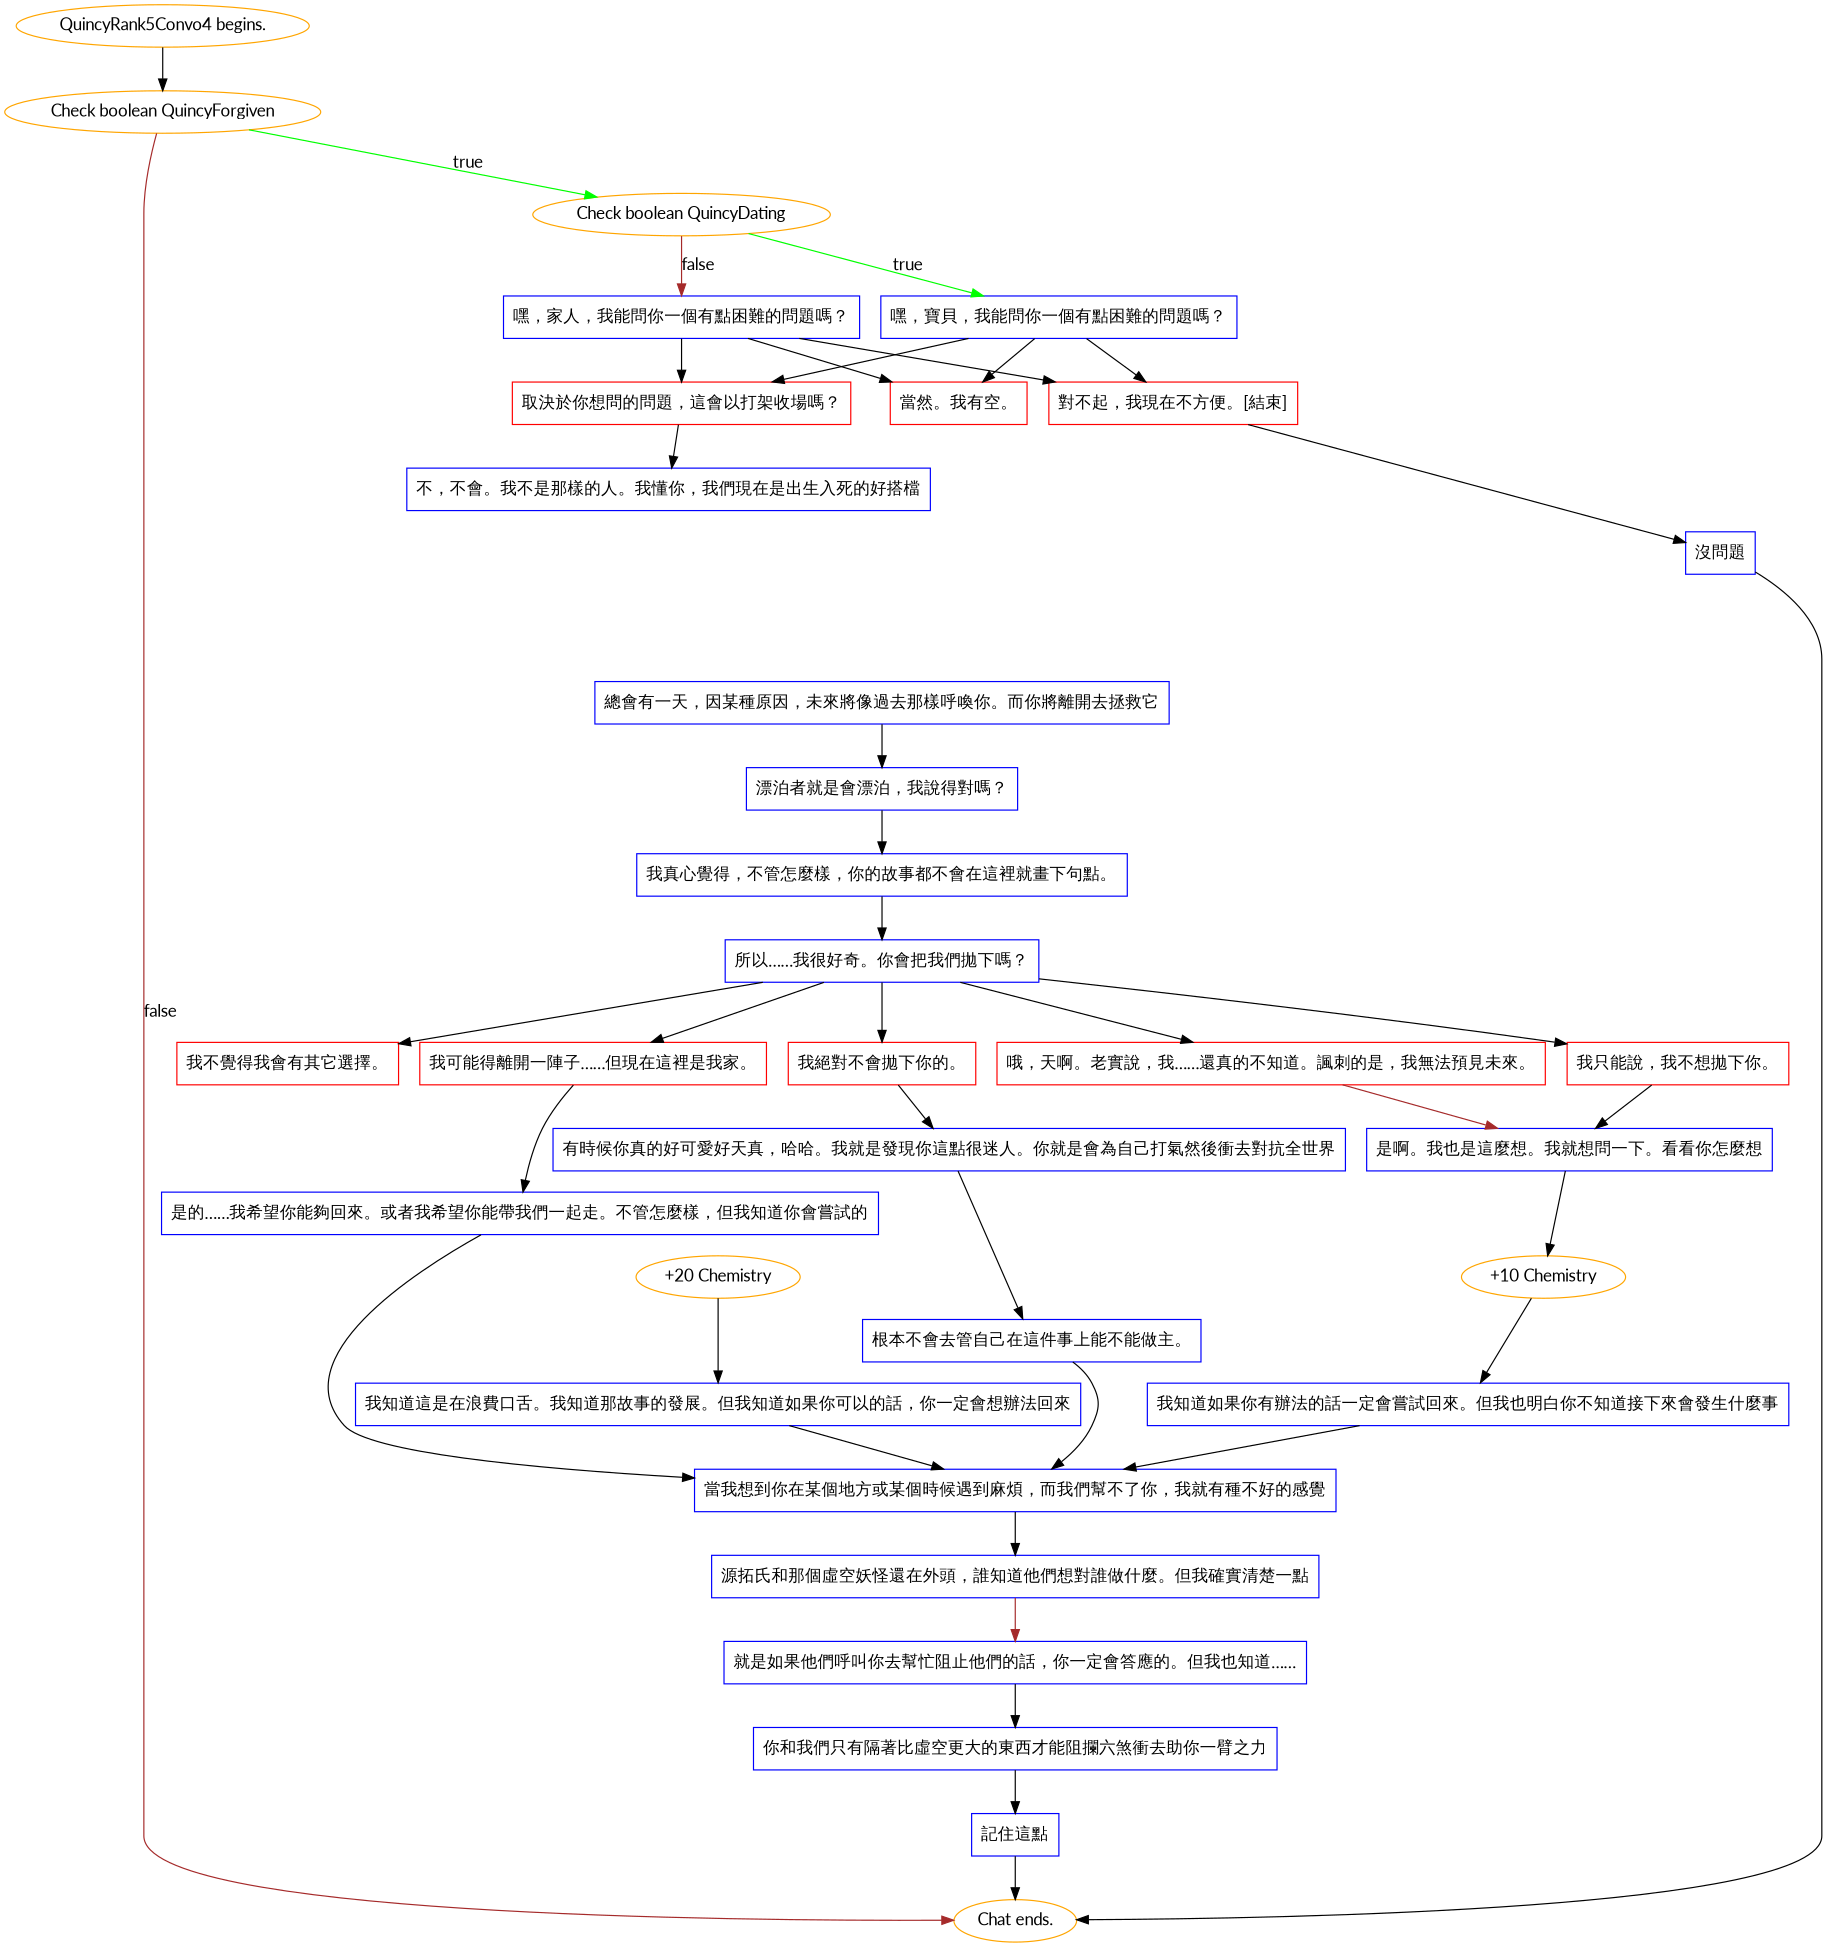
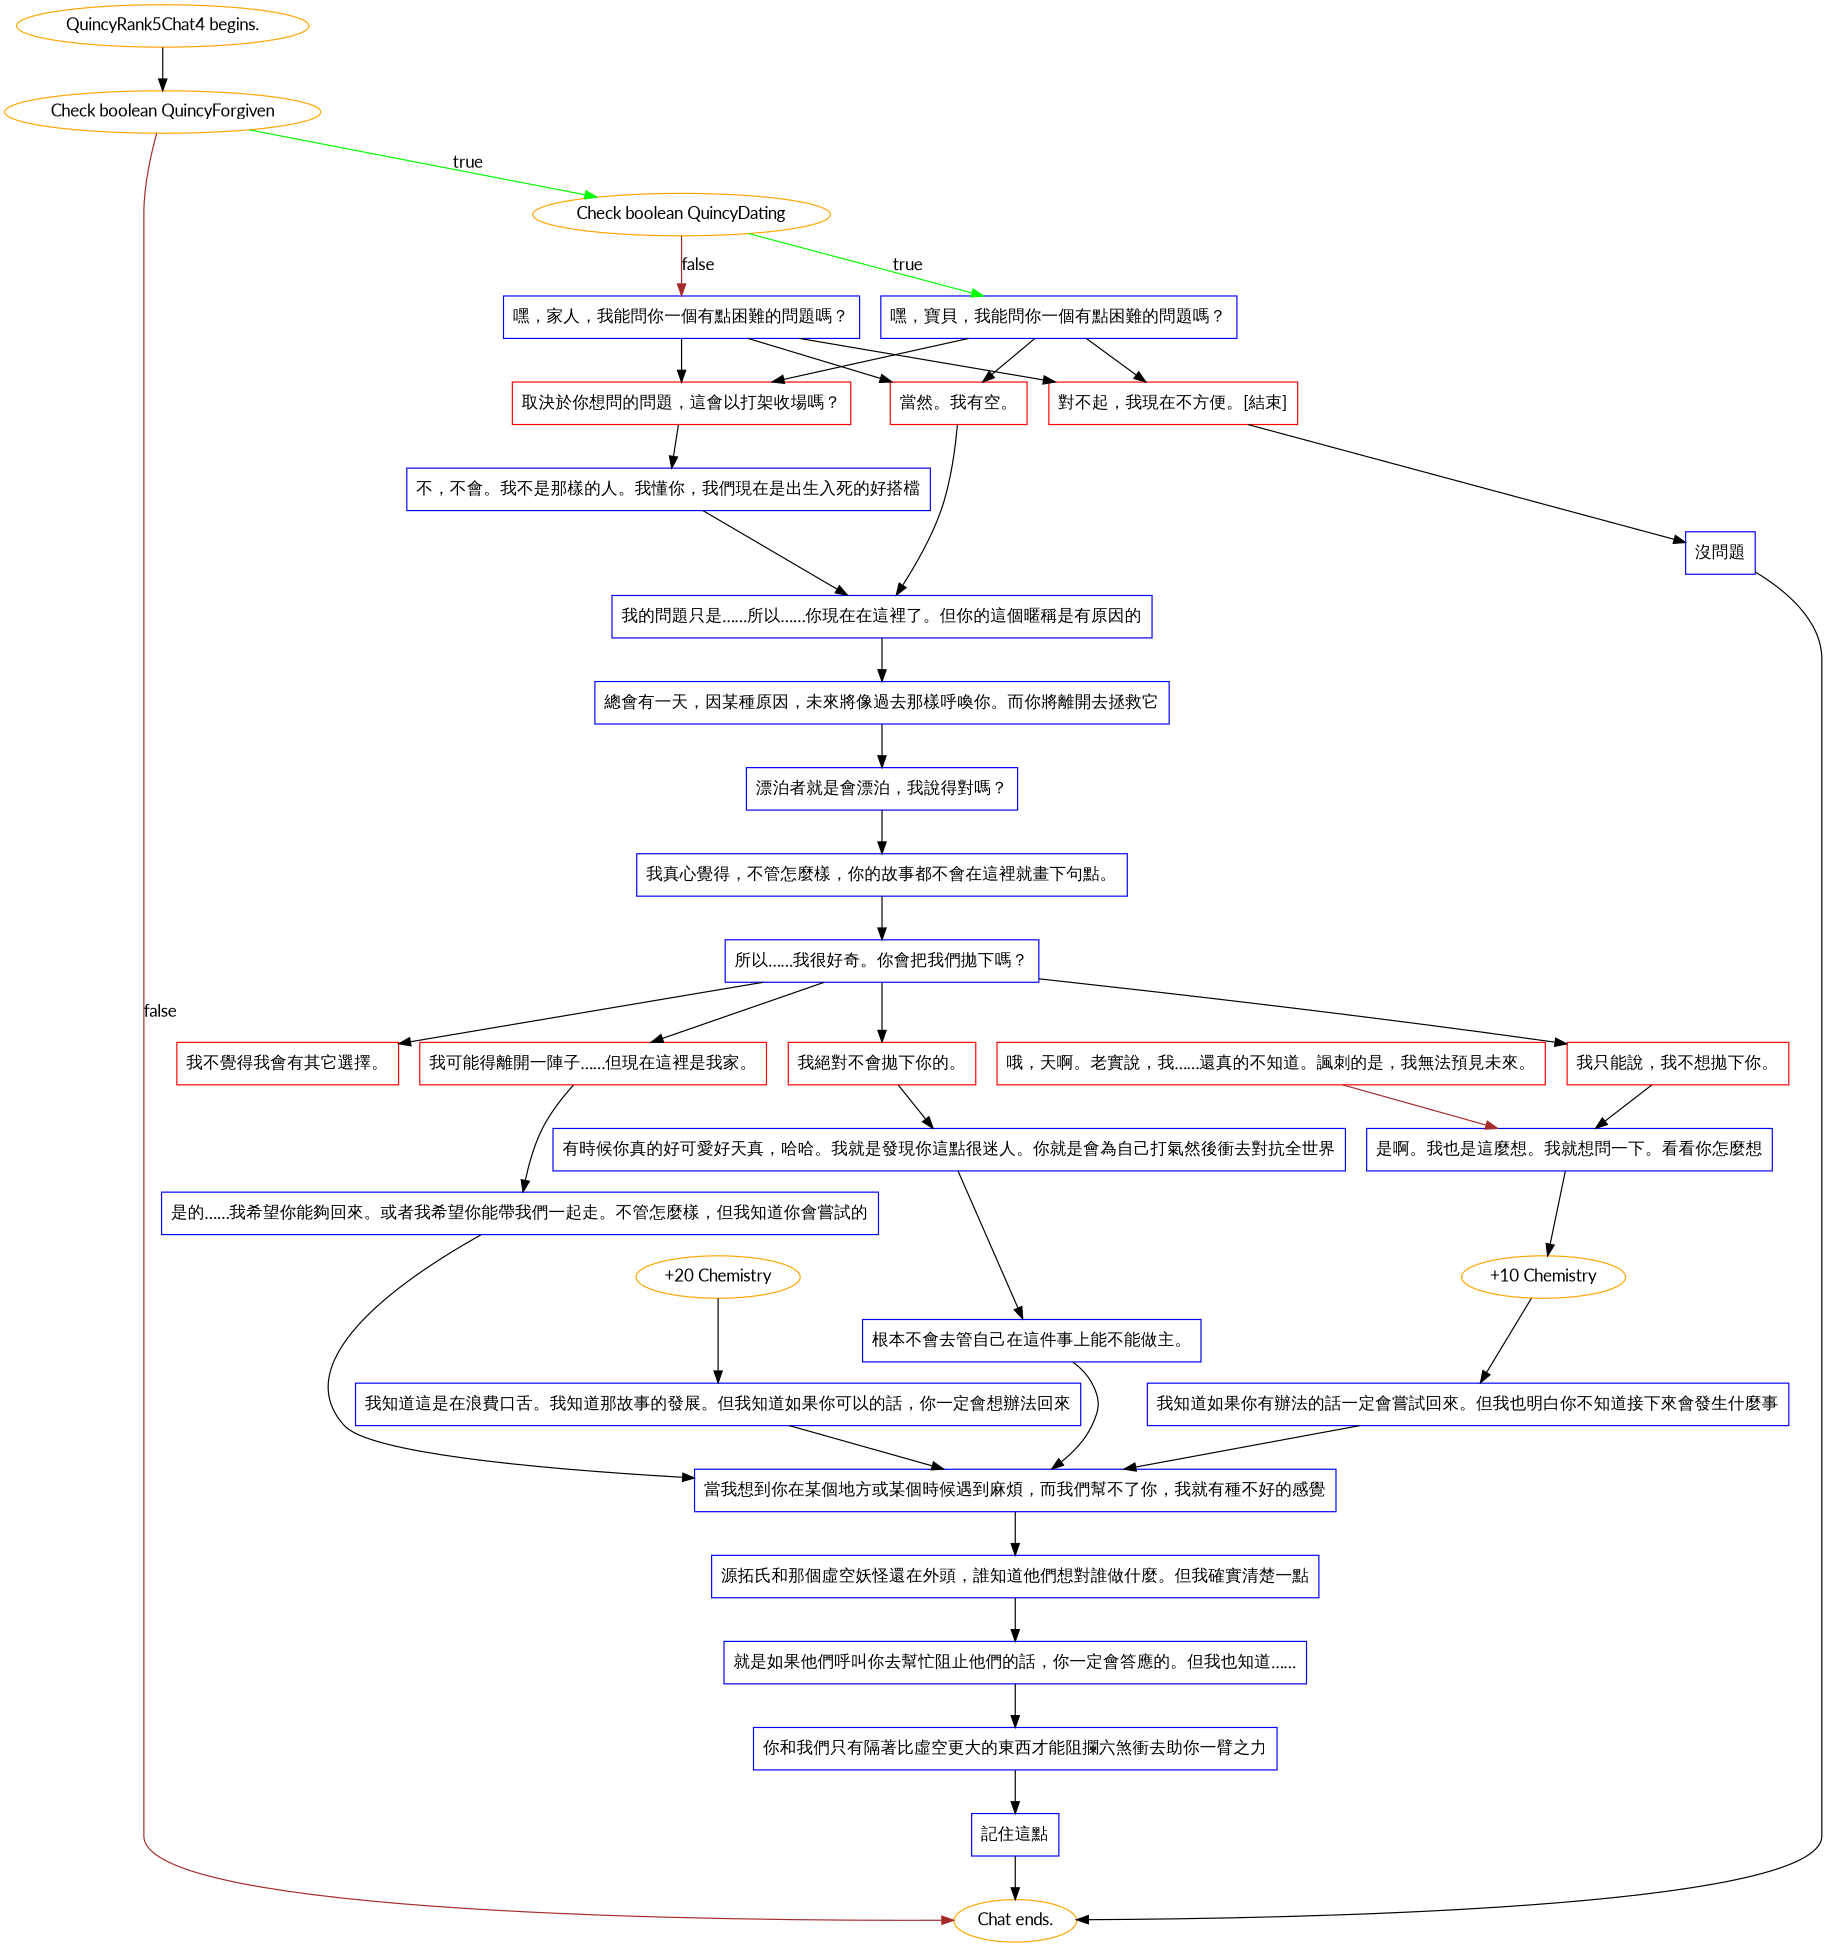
node "QuincyRank5Convo4 begins.": label "QuincyRank5Convo4 begins." -> "QuincyRank5Chat4 begins."
node "我的問題只是……所以……你現在在這裡了。但你的這個暱稱是有原因的": added
edge "所以……我很好奇。你會把我們拋下嗎？" -> "哦，天啊。老實說，我……還真的不知道。諷刺的是，我無法預見未來。": removed
edge "源拓氏和那個虛空妖怪還在外頭，誰知道他們想對誰做什麼。但我確實清楚一點" -> "就是如果他們呼叫你去幫忙阻止他們的話，你一定會答應的。但我也知道……": color brown -> black
